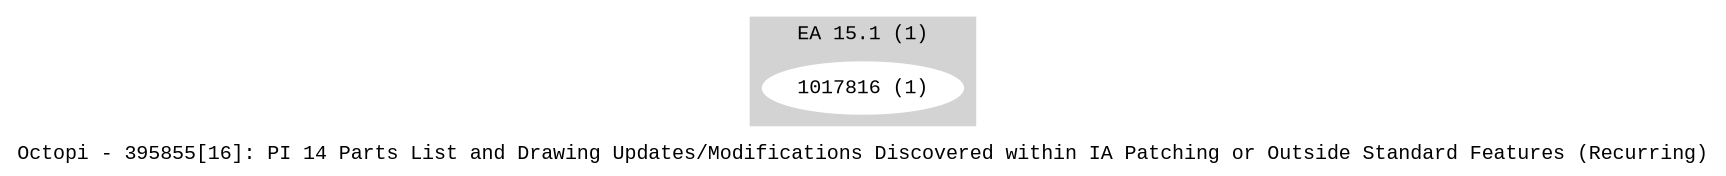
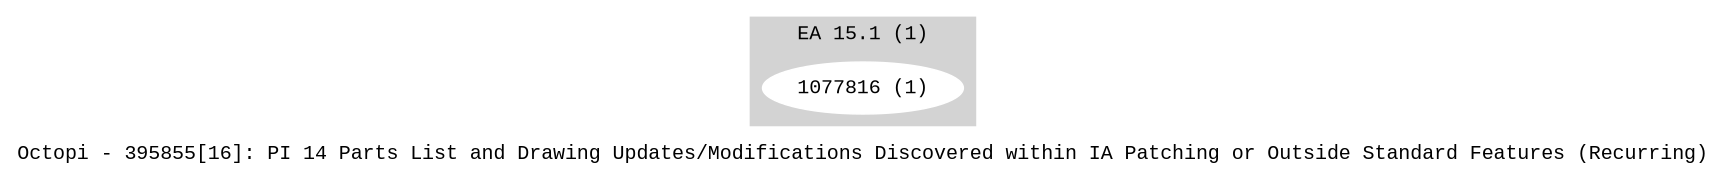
node "1017816 (1)": label "1017816 (1)" -> "1077816 (1)"
